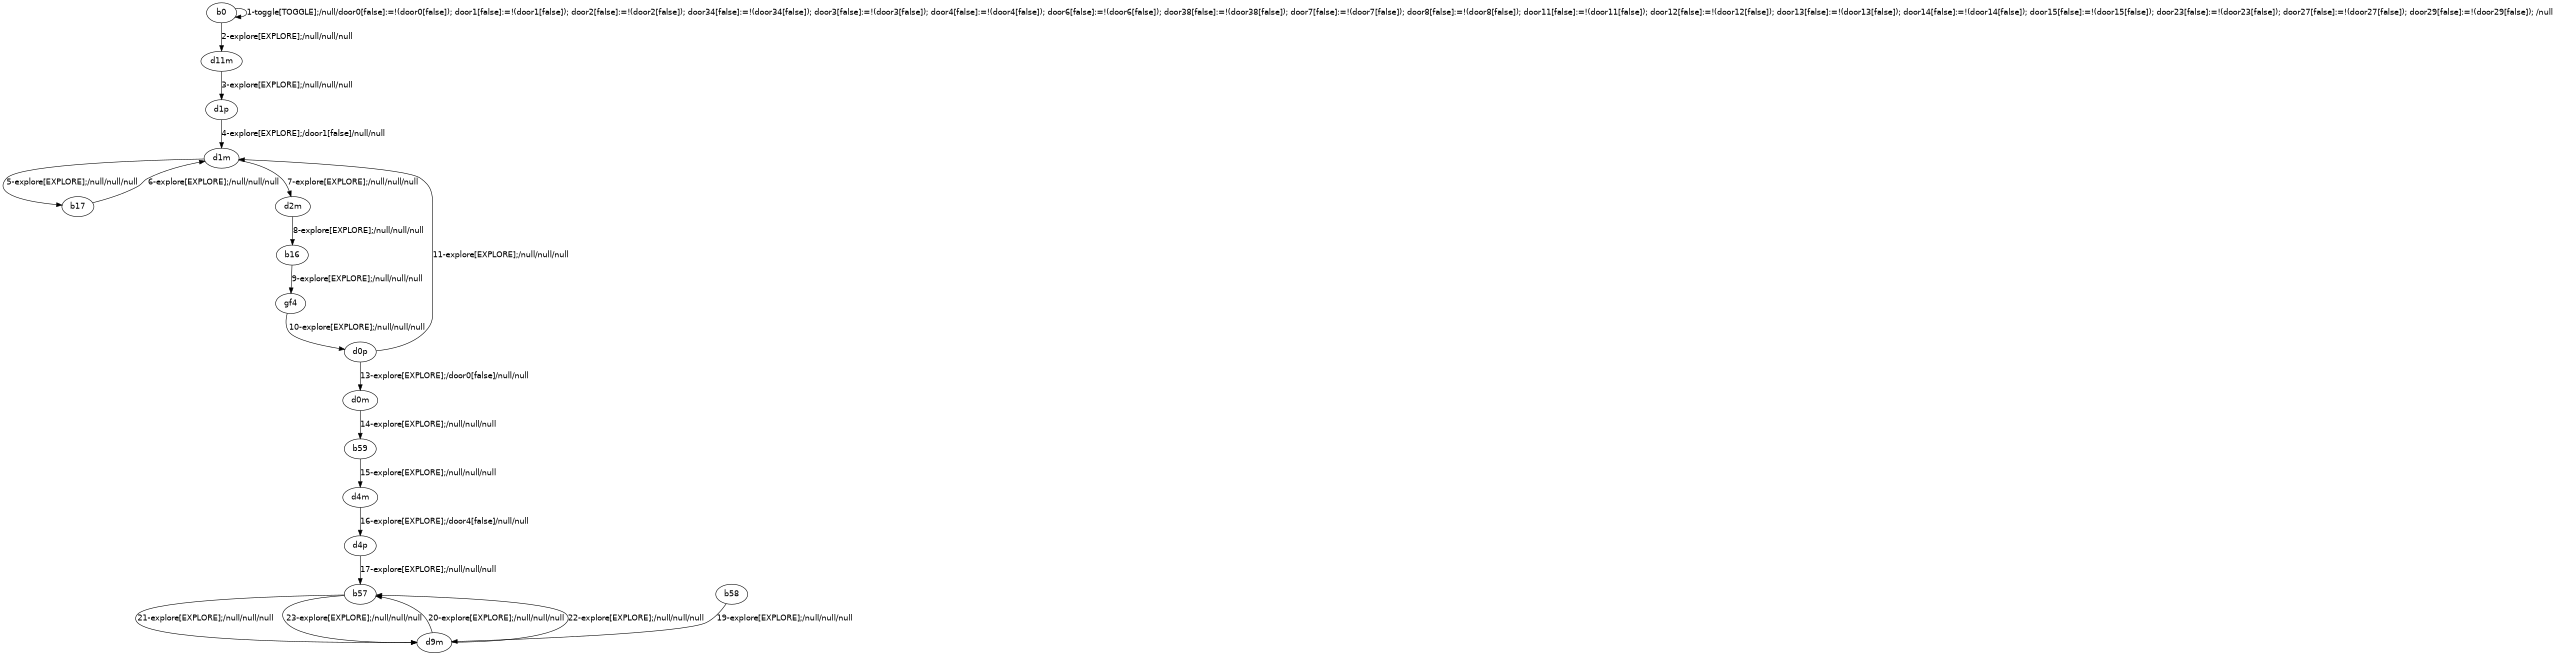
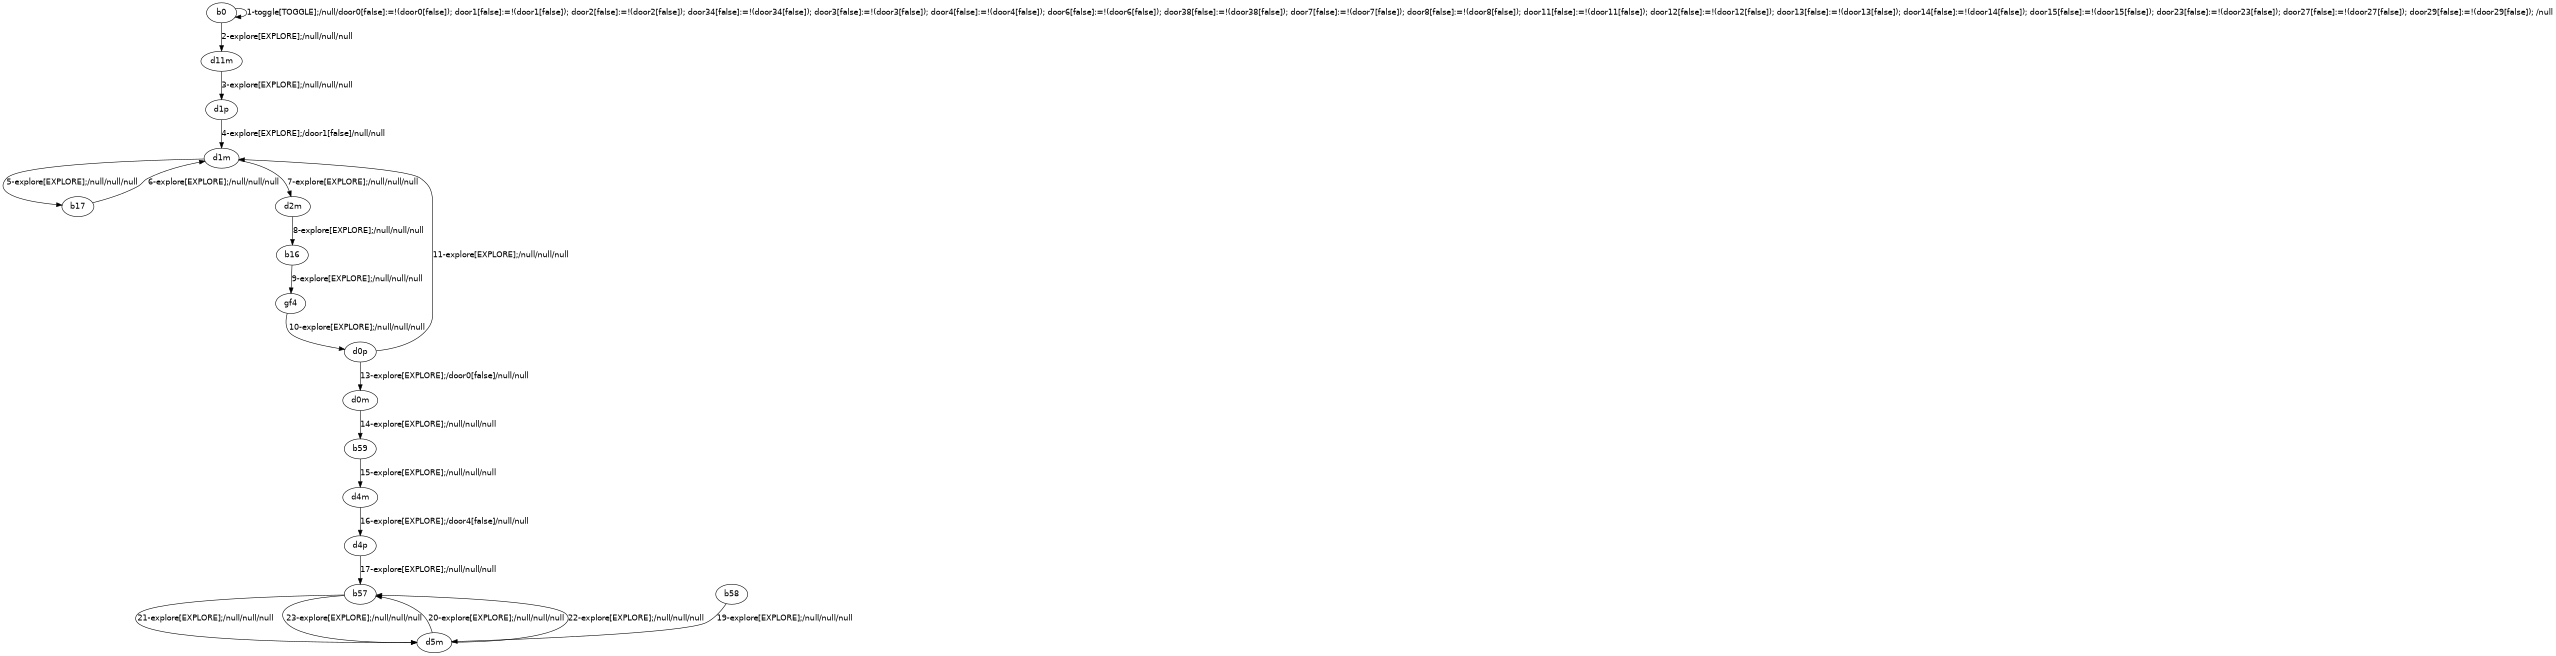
node "d9m": label "d9m" -> "d5m"
